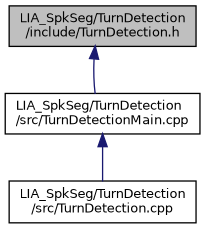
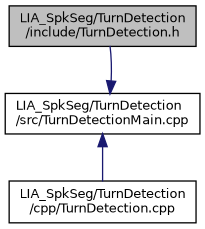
edge "LIA_SpkSeg/TurnDetection /src/TurnDetectionMain.cpp" -> "LIA_SpkSeg/TurnDetection /include/TurnDetection.h": reversed
node "LIA_SpkSeg/TurnDetection /src/TurnDetection.cpp": label "LIA_SpkSeg/TurnDetection /src/TurnDetection.cpp" -> "LIA_SpkSeg/TurnDetection /cpp/TurnDetection.cpp"
